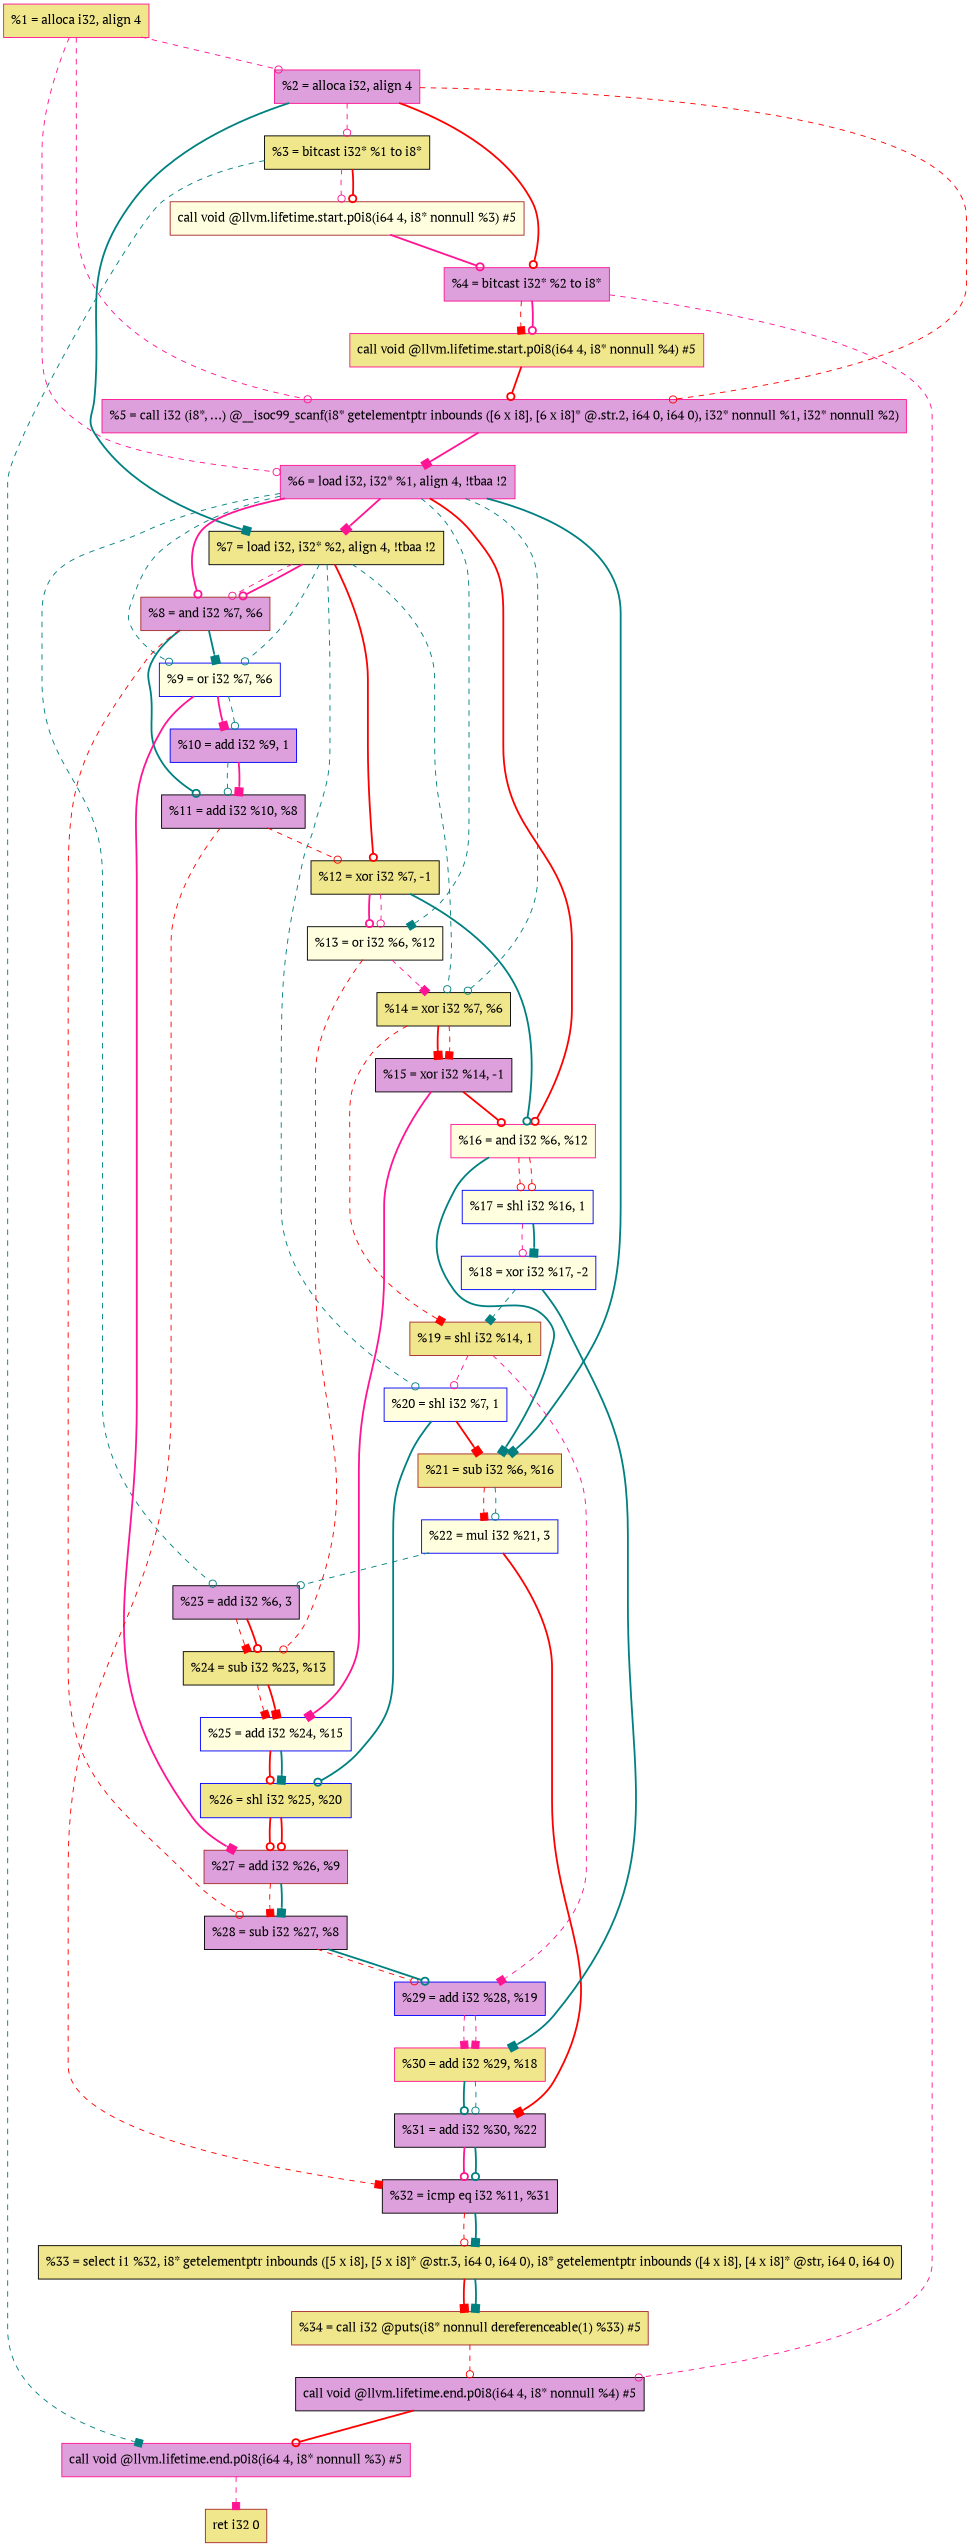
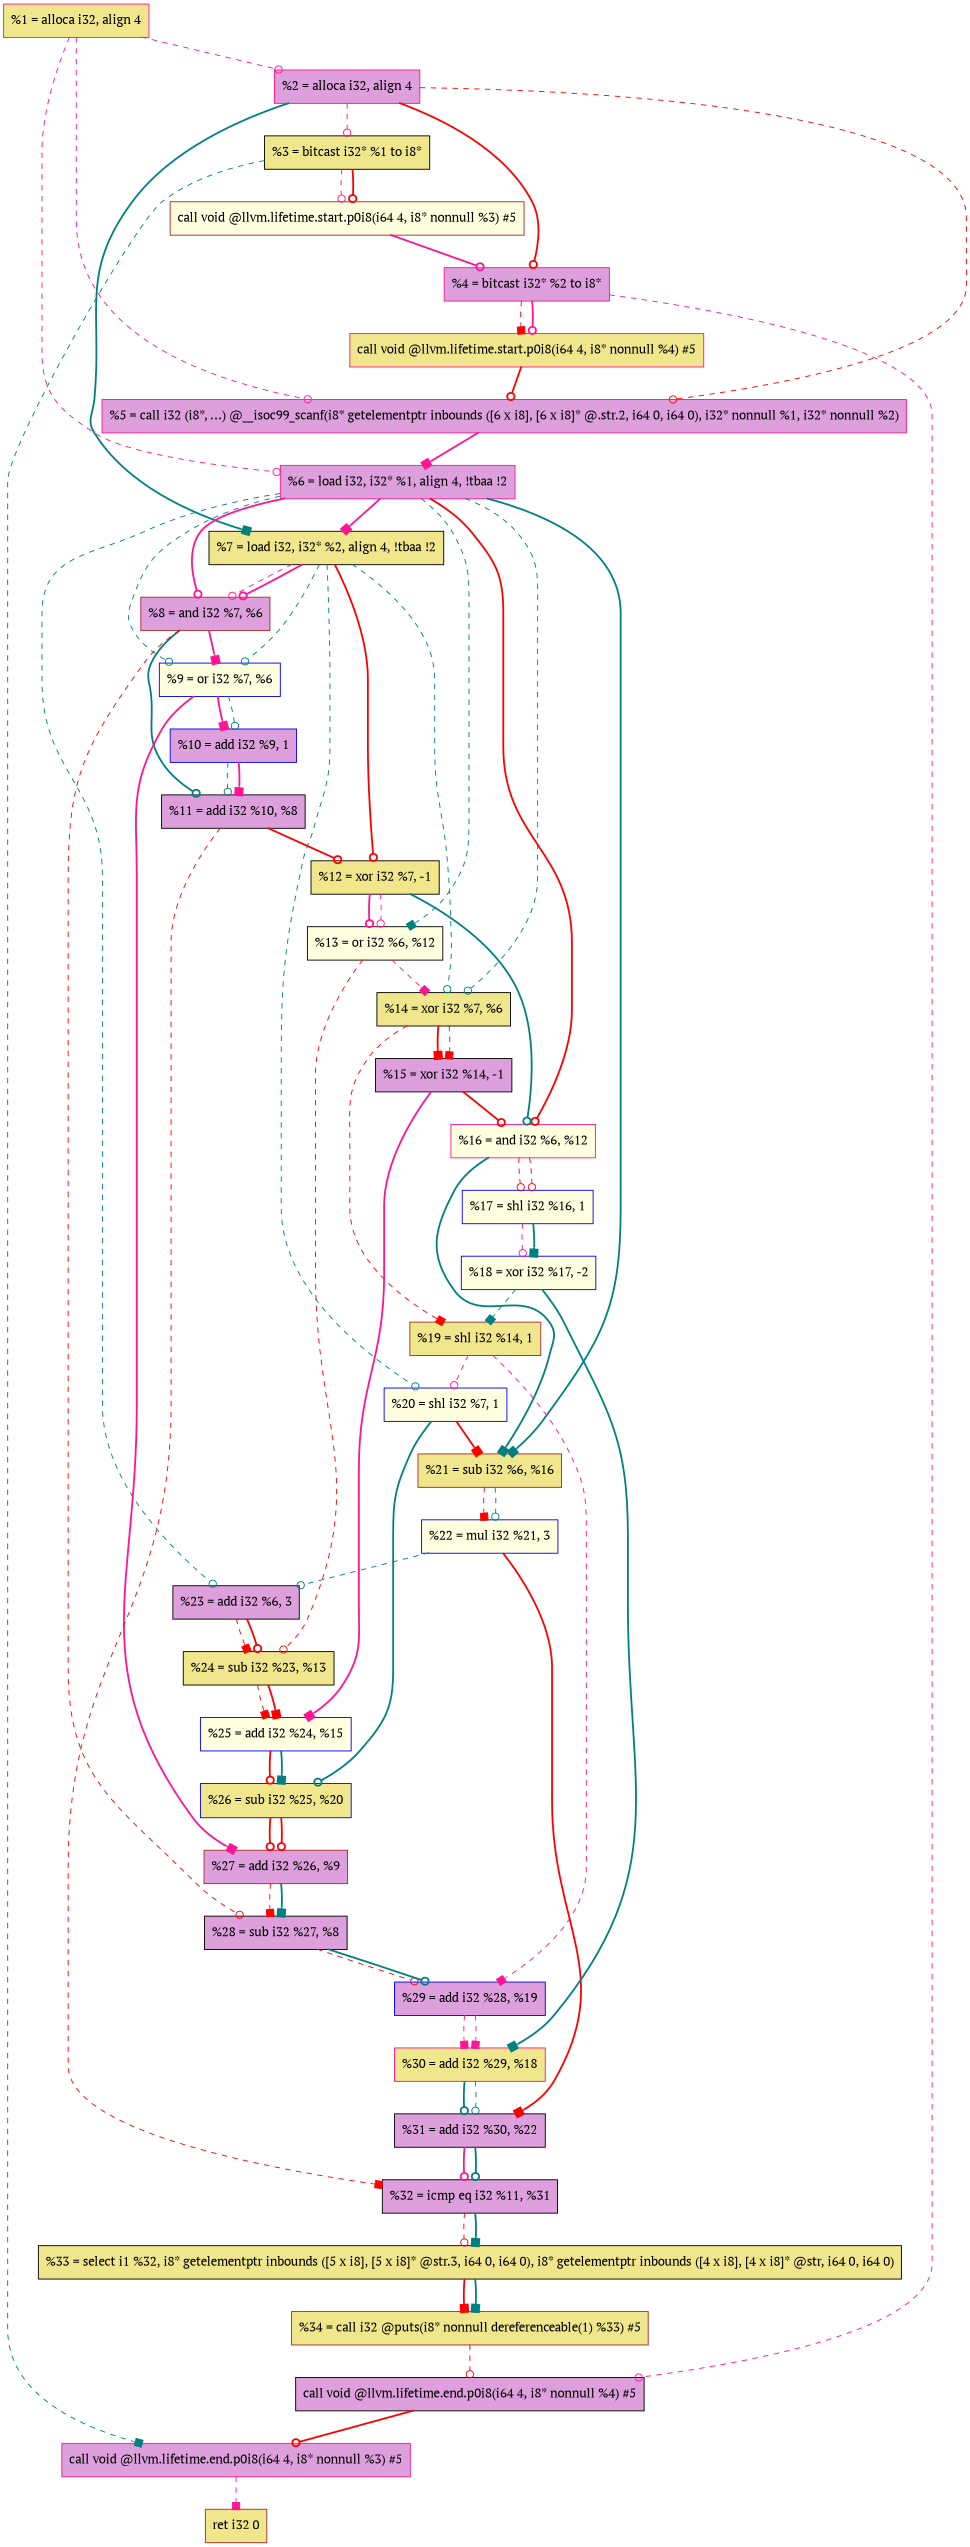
edge "%8 = and i32 %7, %6" -> "%9 = or i32 %7, %6": color teal -> deeppink
edge "%11 = add i32 %10, %8" -> "%12 = xor i32 %7, -1": style dashed -> bold
node "%26 = shl i32 %25, %20": label "%26 = shl i32 %25, %20" -> "%26 = sub i32 %25, %20"
